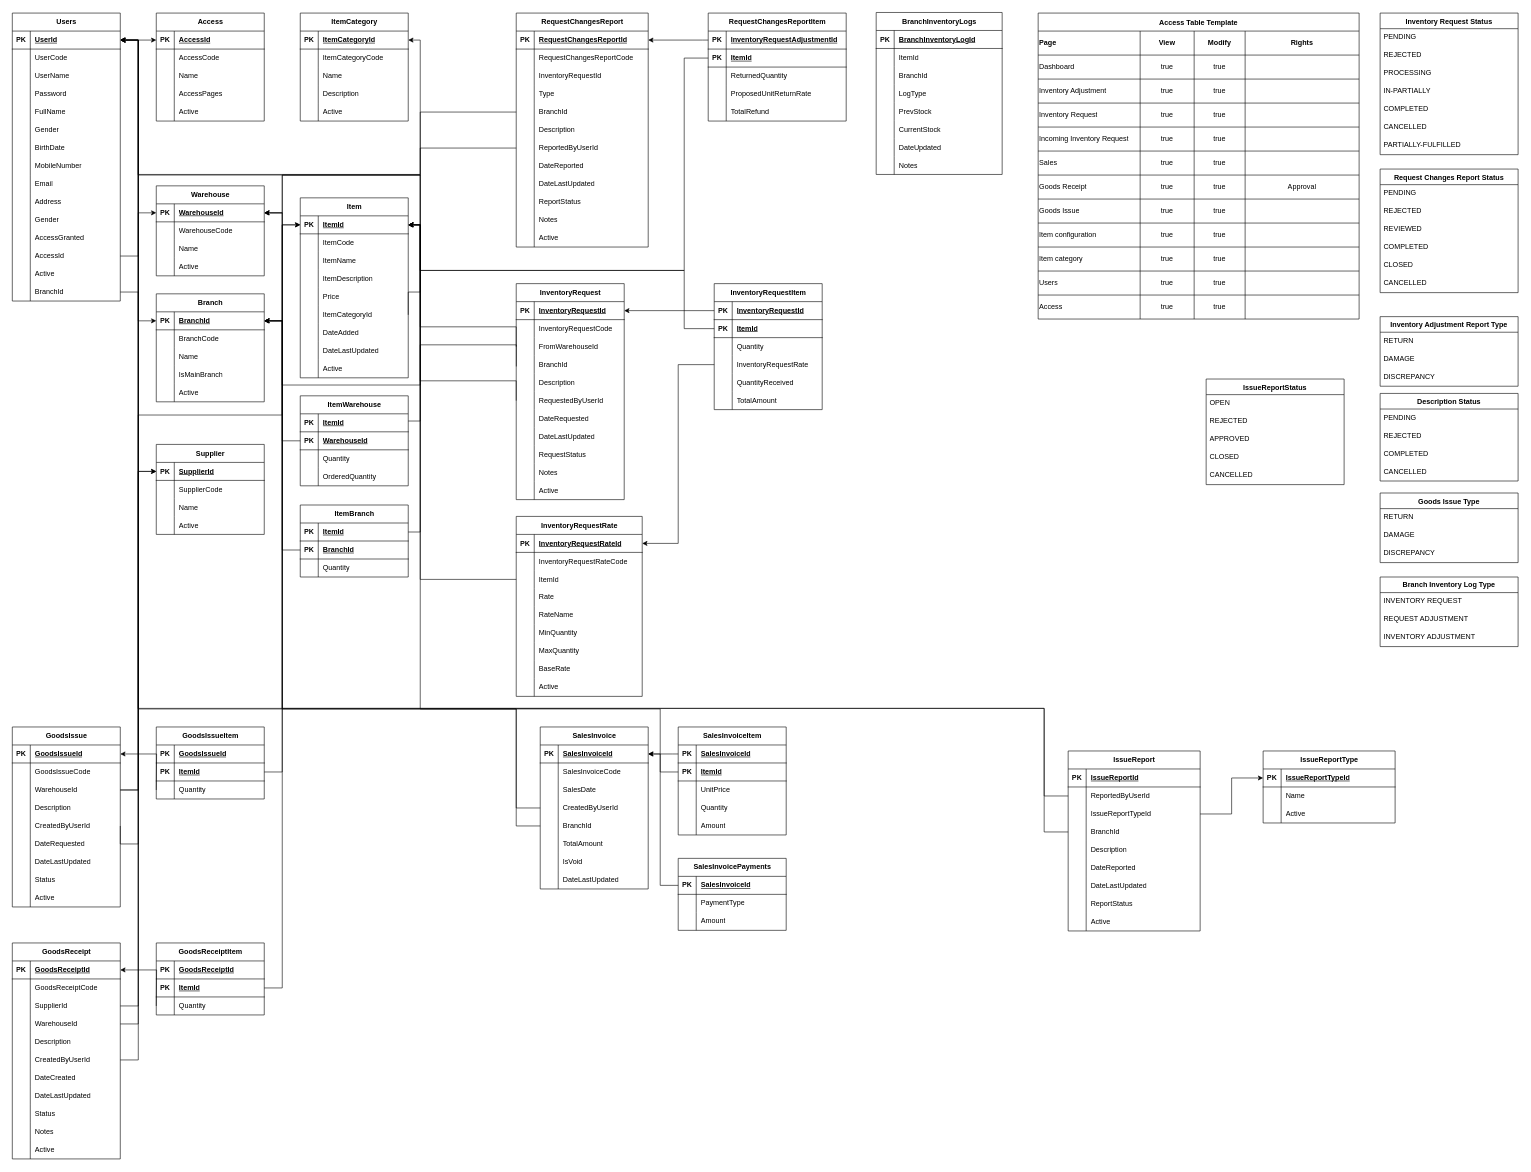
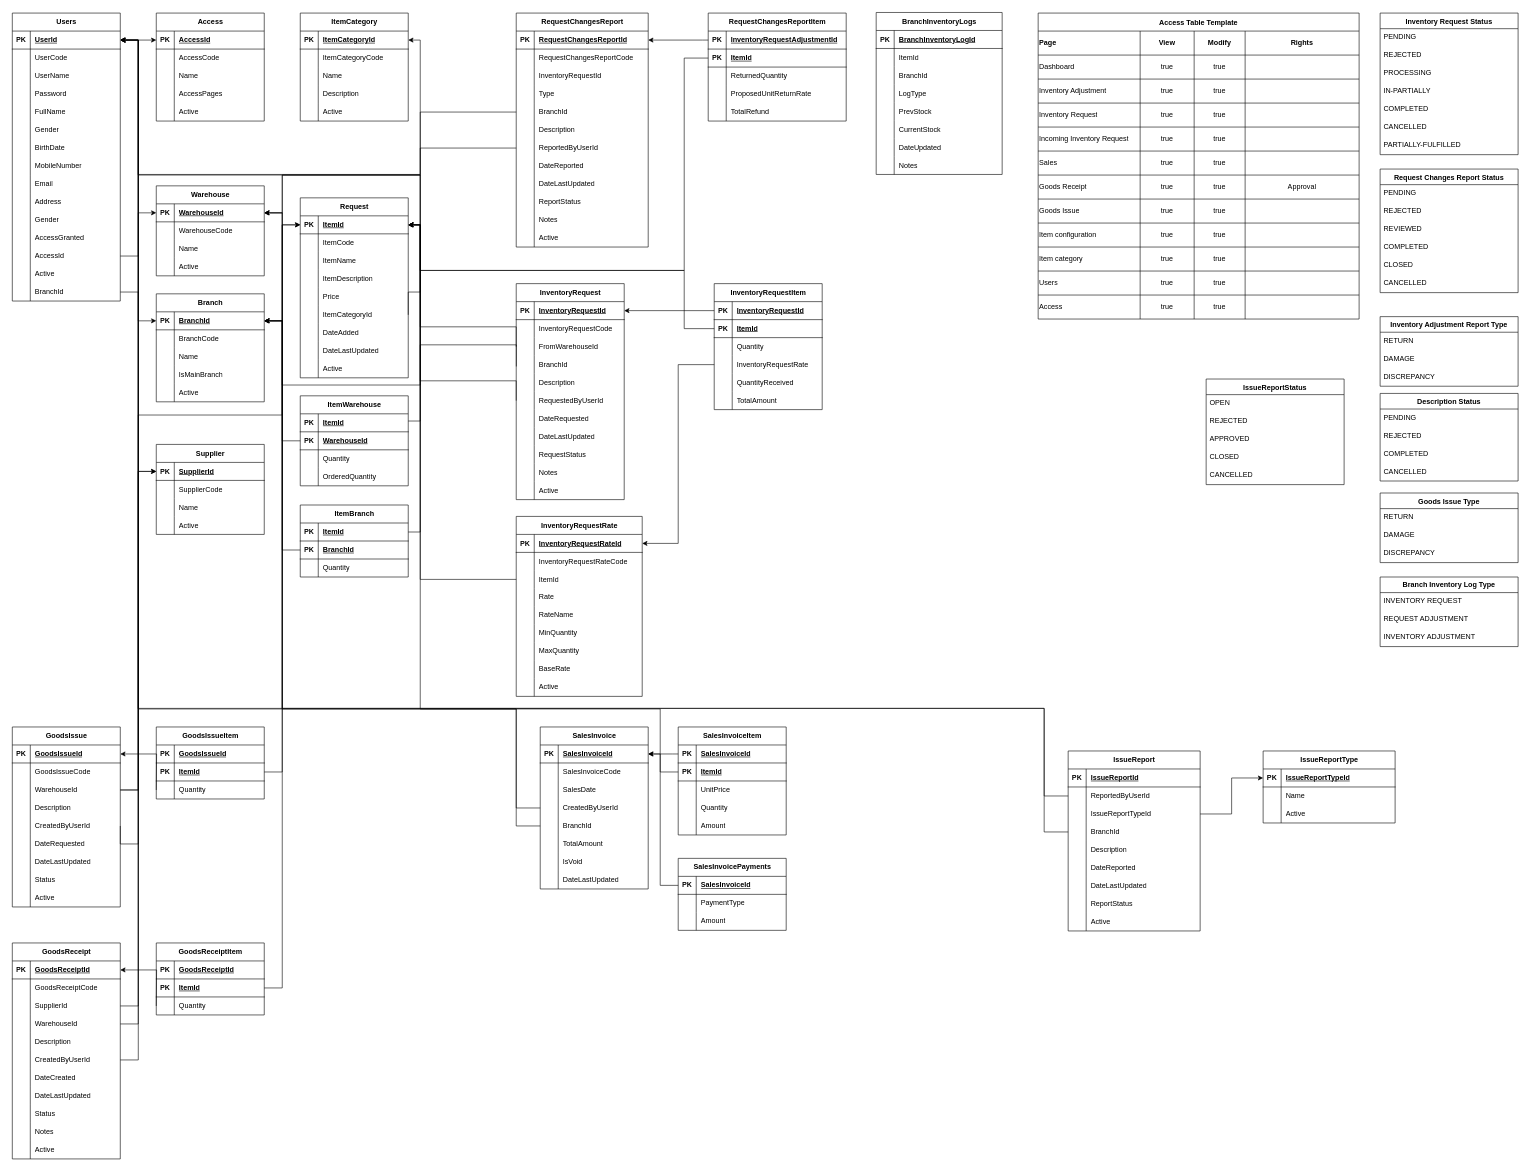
node "Item": label "Item" -> "Request"
